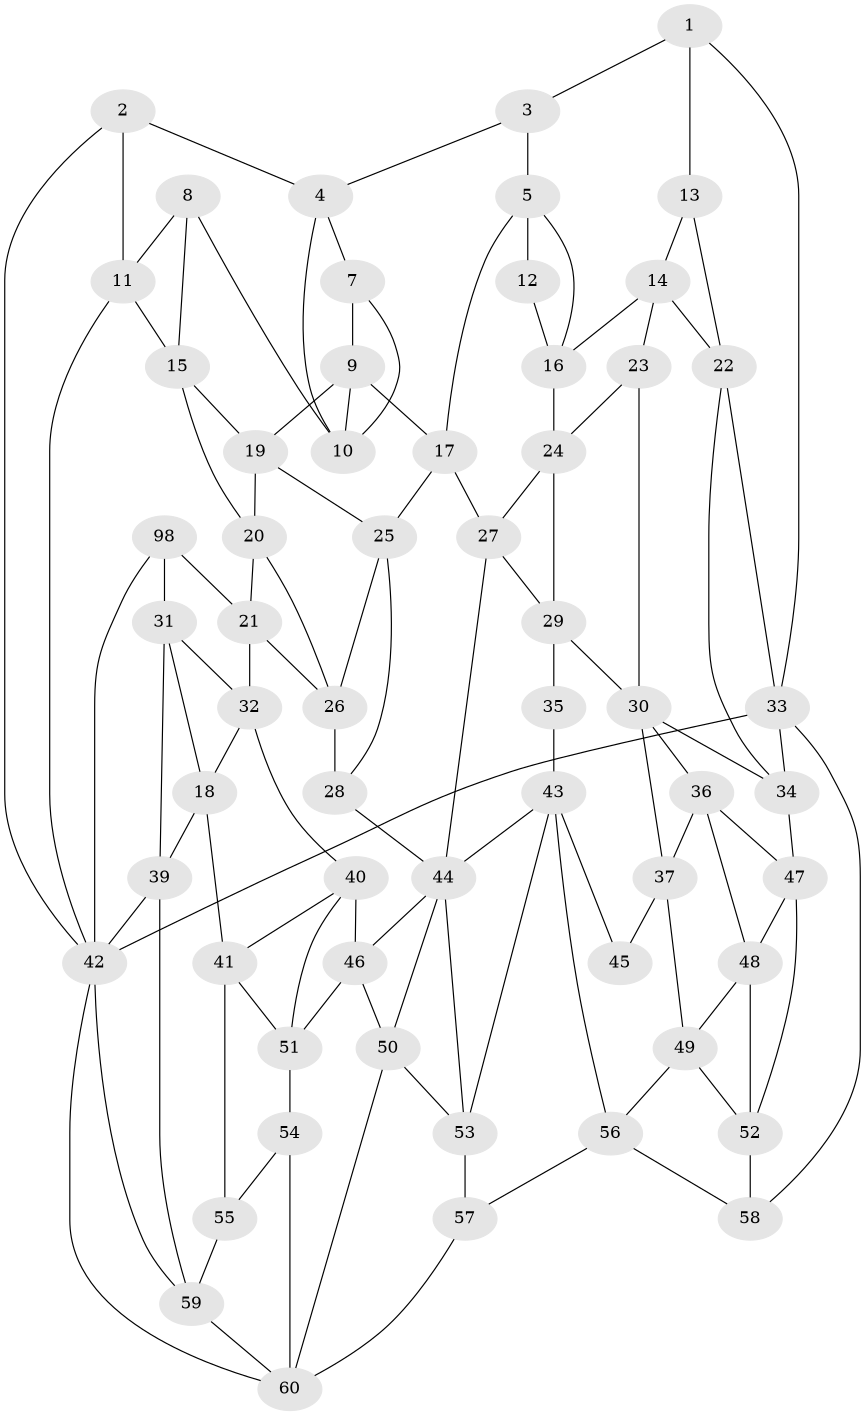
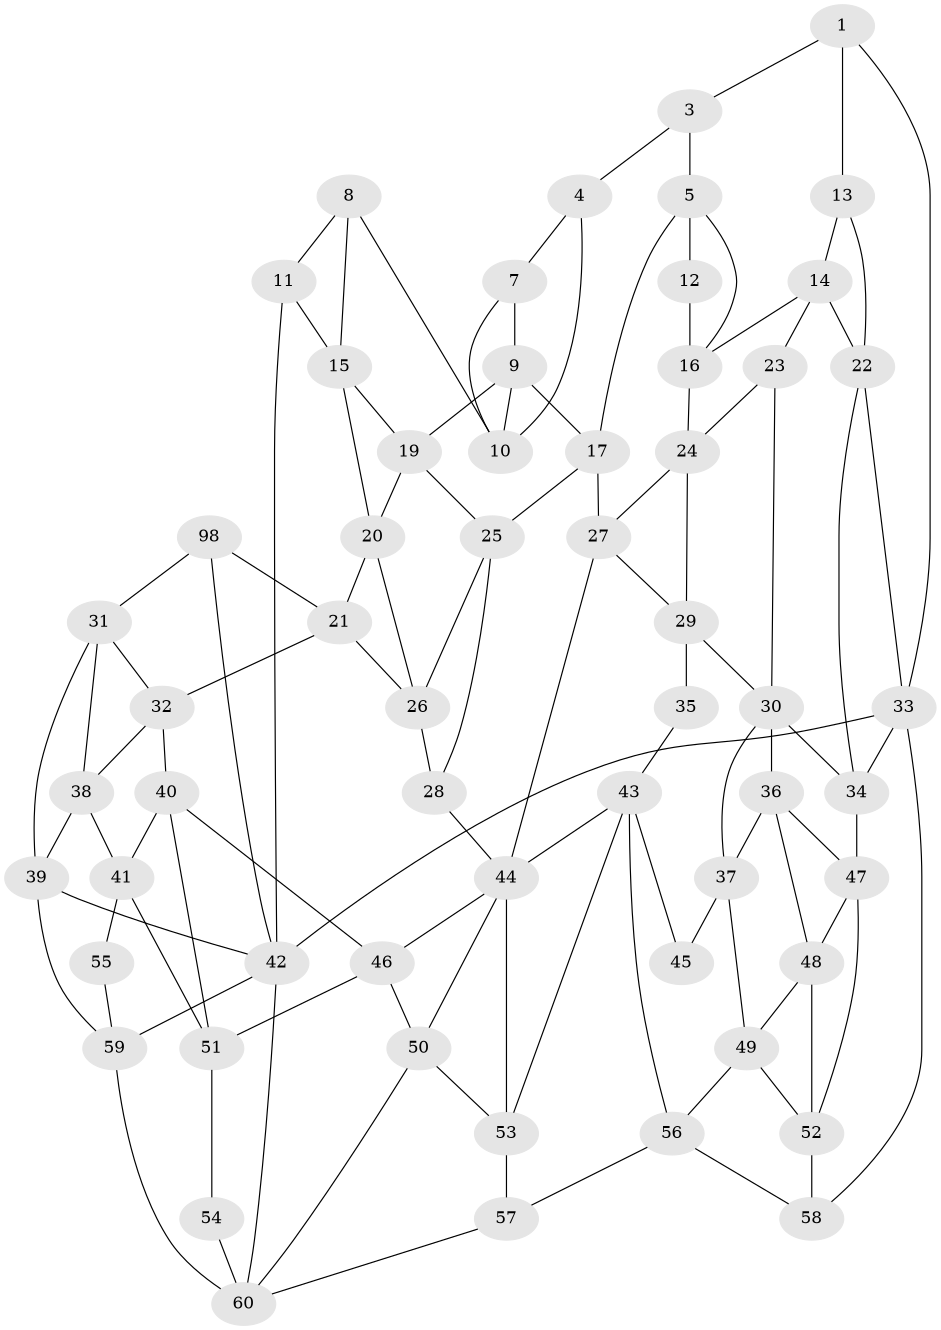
node "2": removed
node "18": label "18" -> "38"
edge "54" -- "55": removed
